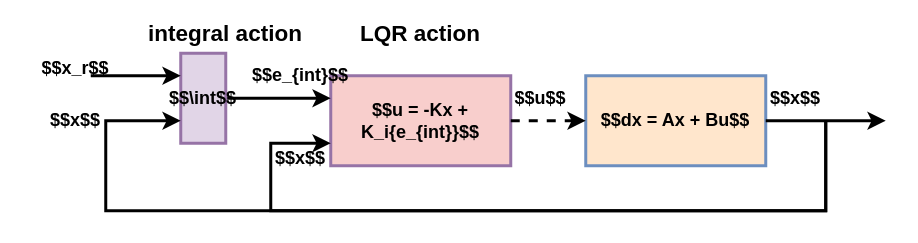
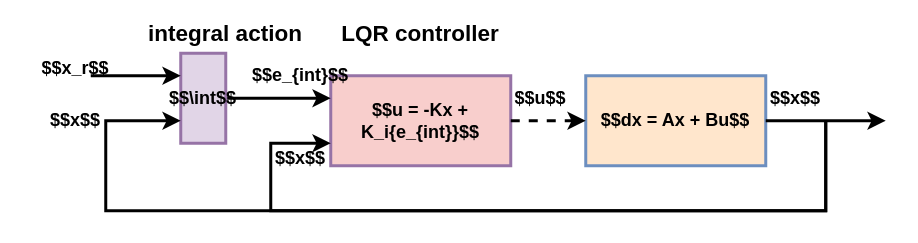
node "LQR action": label "LQR action" -> "LQR controller"
